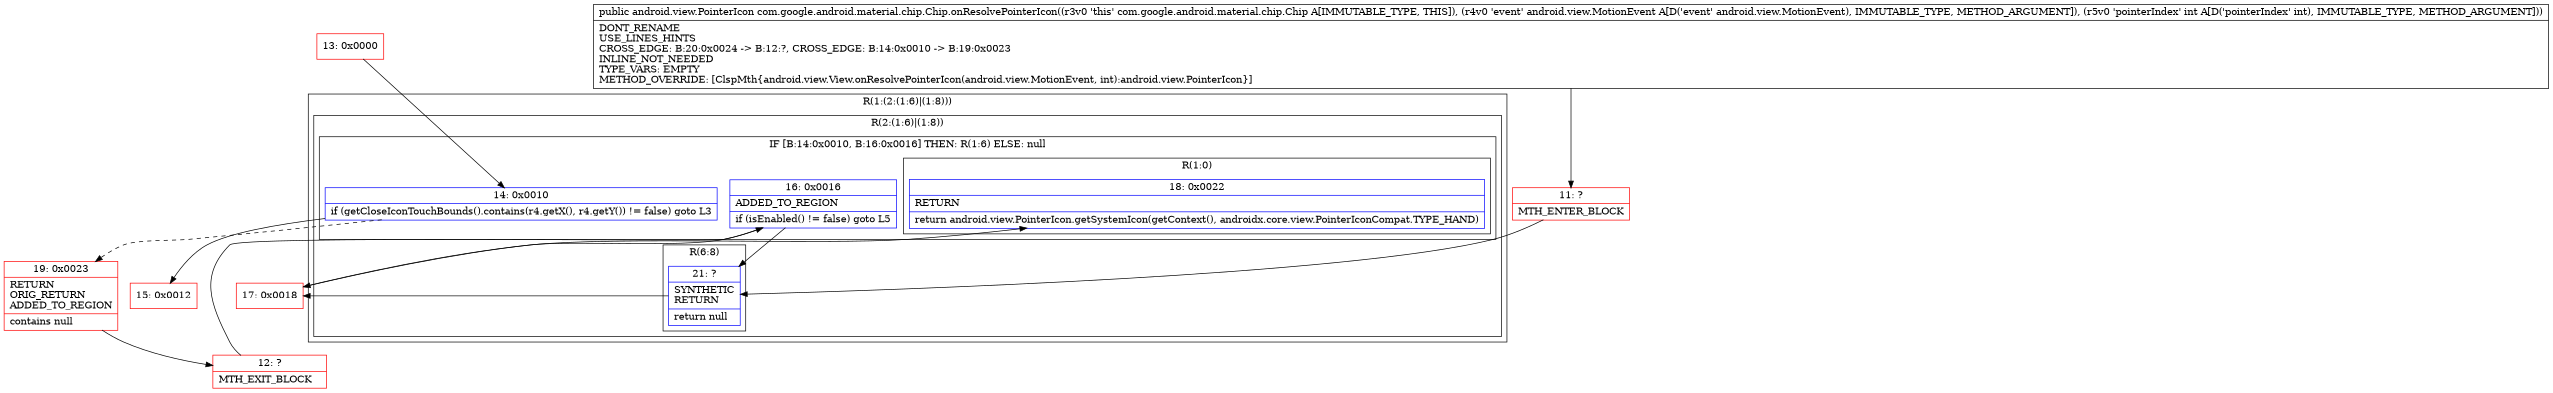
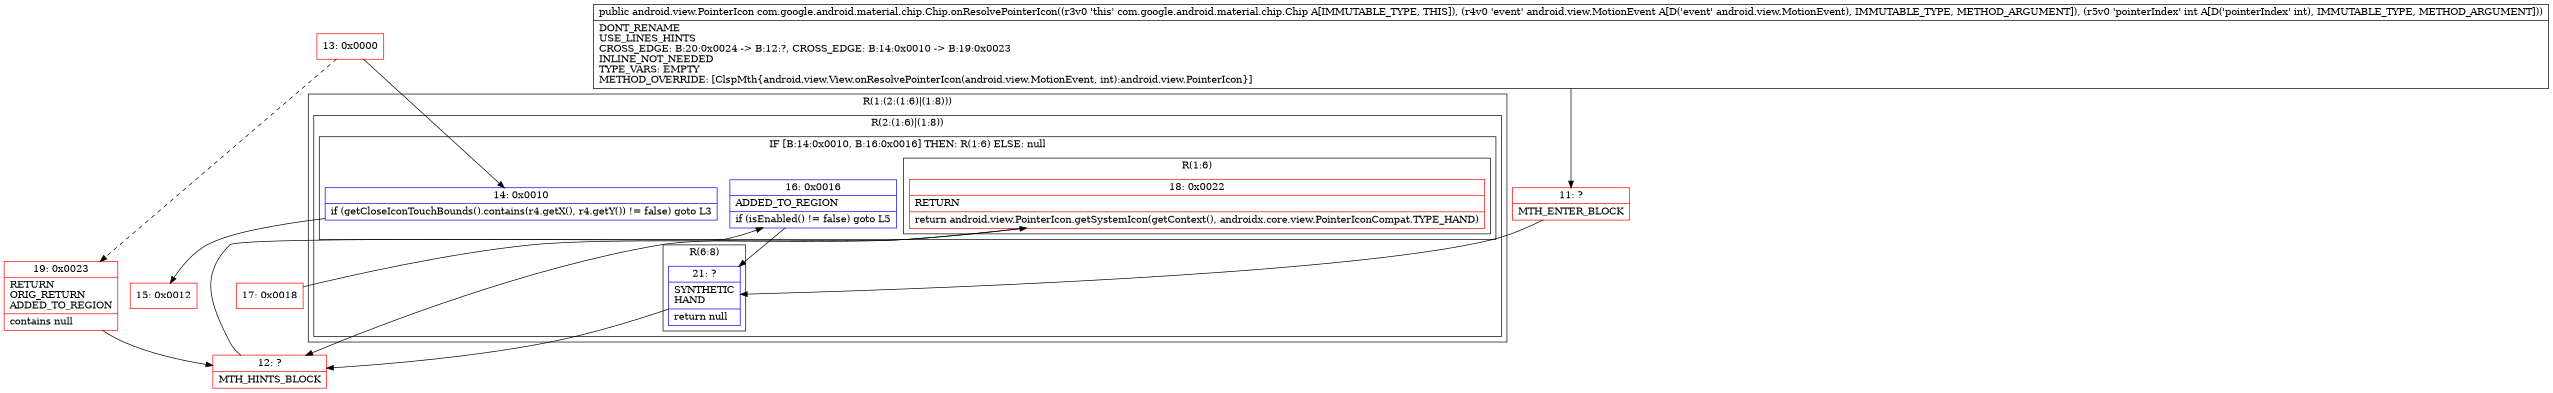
cluster "R(1:0)": label "R(1:0)" -> "R(1:6)"
node "18: 0x0022": color blue -> red
edge "14: 0x0010" -> "19: 0x0023": now "13: 0x0000" -> "19: 0x0023"
edge "16: 0x0016" -> "17: 0x0018": removed
edge "18: 0x0022" -> "12: ?": added
edge "21: ?" -> "17: 0x0018": now "21: ?" -> "12: ?"
node "21: ?": text "RETURN" -> "HAND"
node "12: ?": text "MTH_EXIT_BLOCK" -> "MTH_HINTS_BLOCK"
